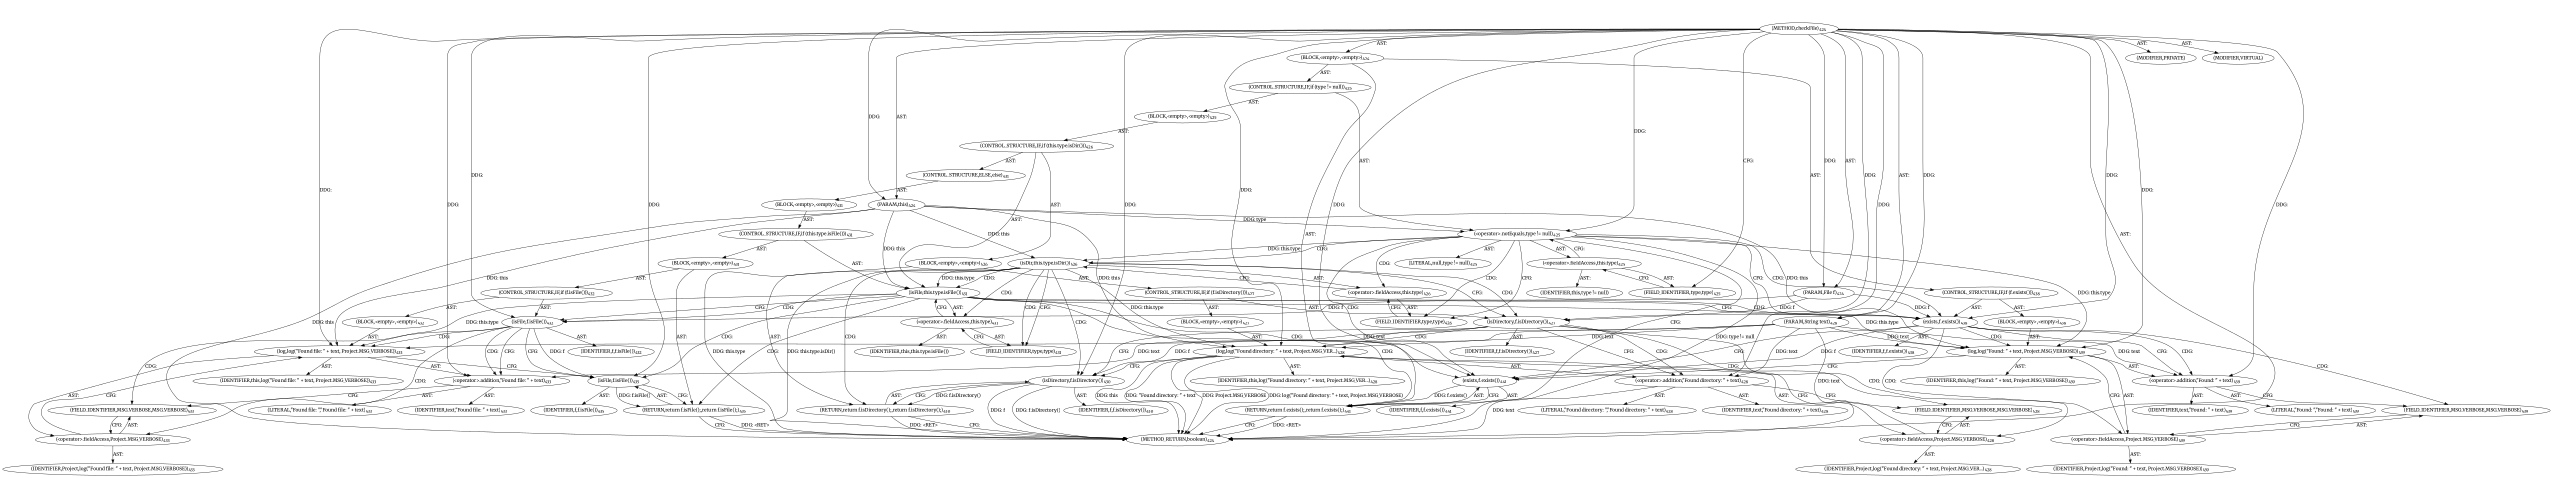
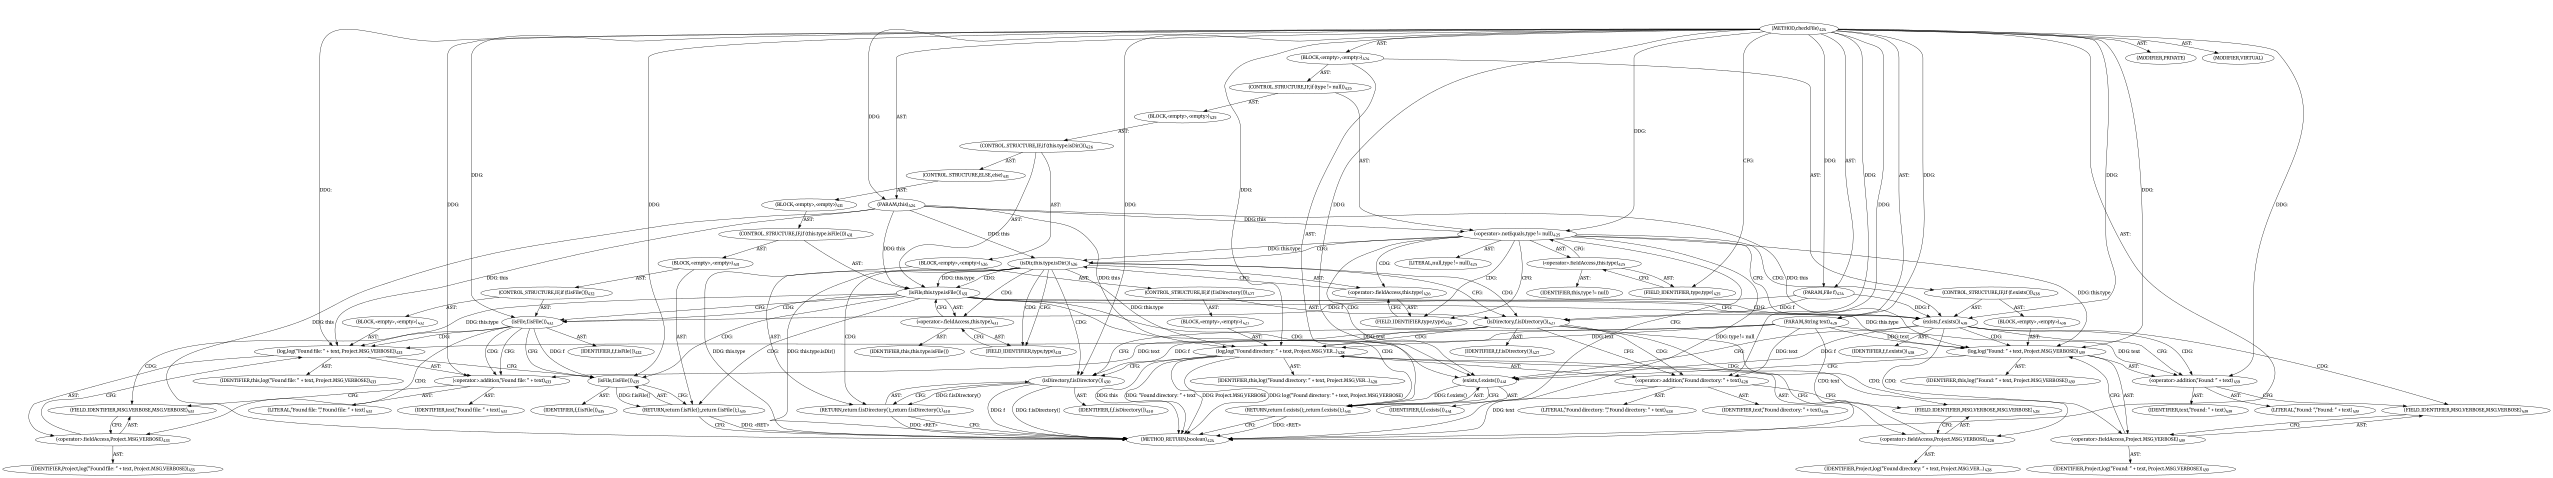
edge "(PARAM,this)" -> "(<operator>.notEquals,type != null)": label "DDG: type" -> "DDG: this"
edge "(PARAM,String text)" -> "(METHOD_RETURN,boolean)": label "DDG: text" -> "CDG: text"
